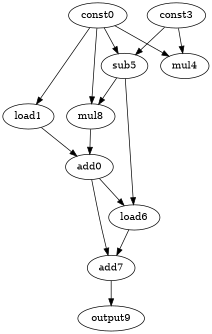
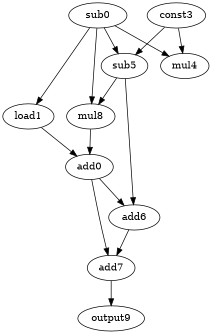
node "const0": label "const0" -> "sub0"
node "load6": label "load6" -> "add6"
